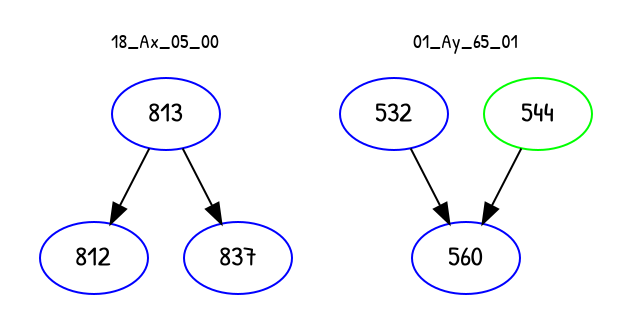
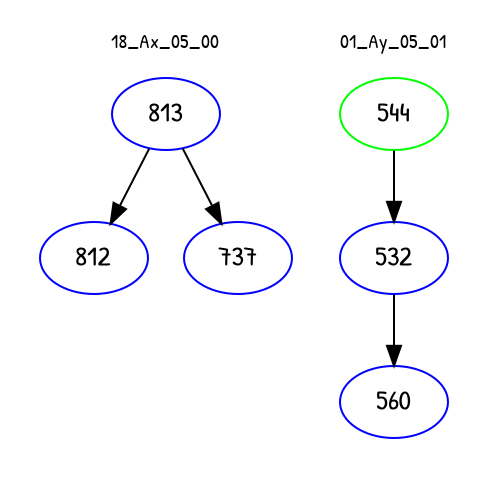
cluster "01_Ay_65_01": label "01_Ay_65_01" -> "01_Ay_05_01"
edge "544" -> "560": now "544" -> "532"
node "837": label "837" -> "737"
